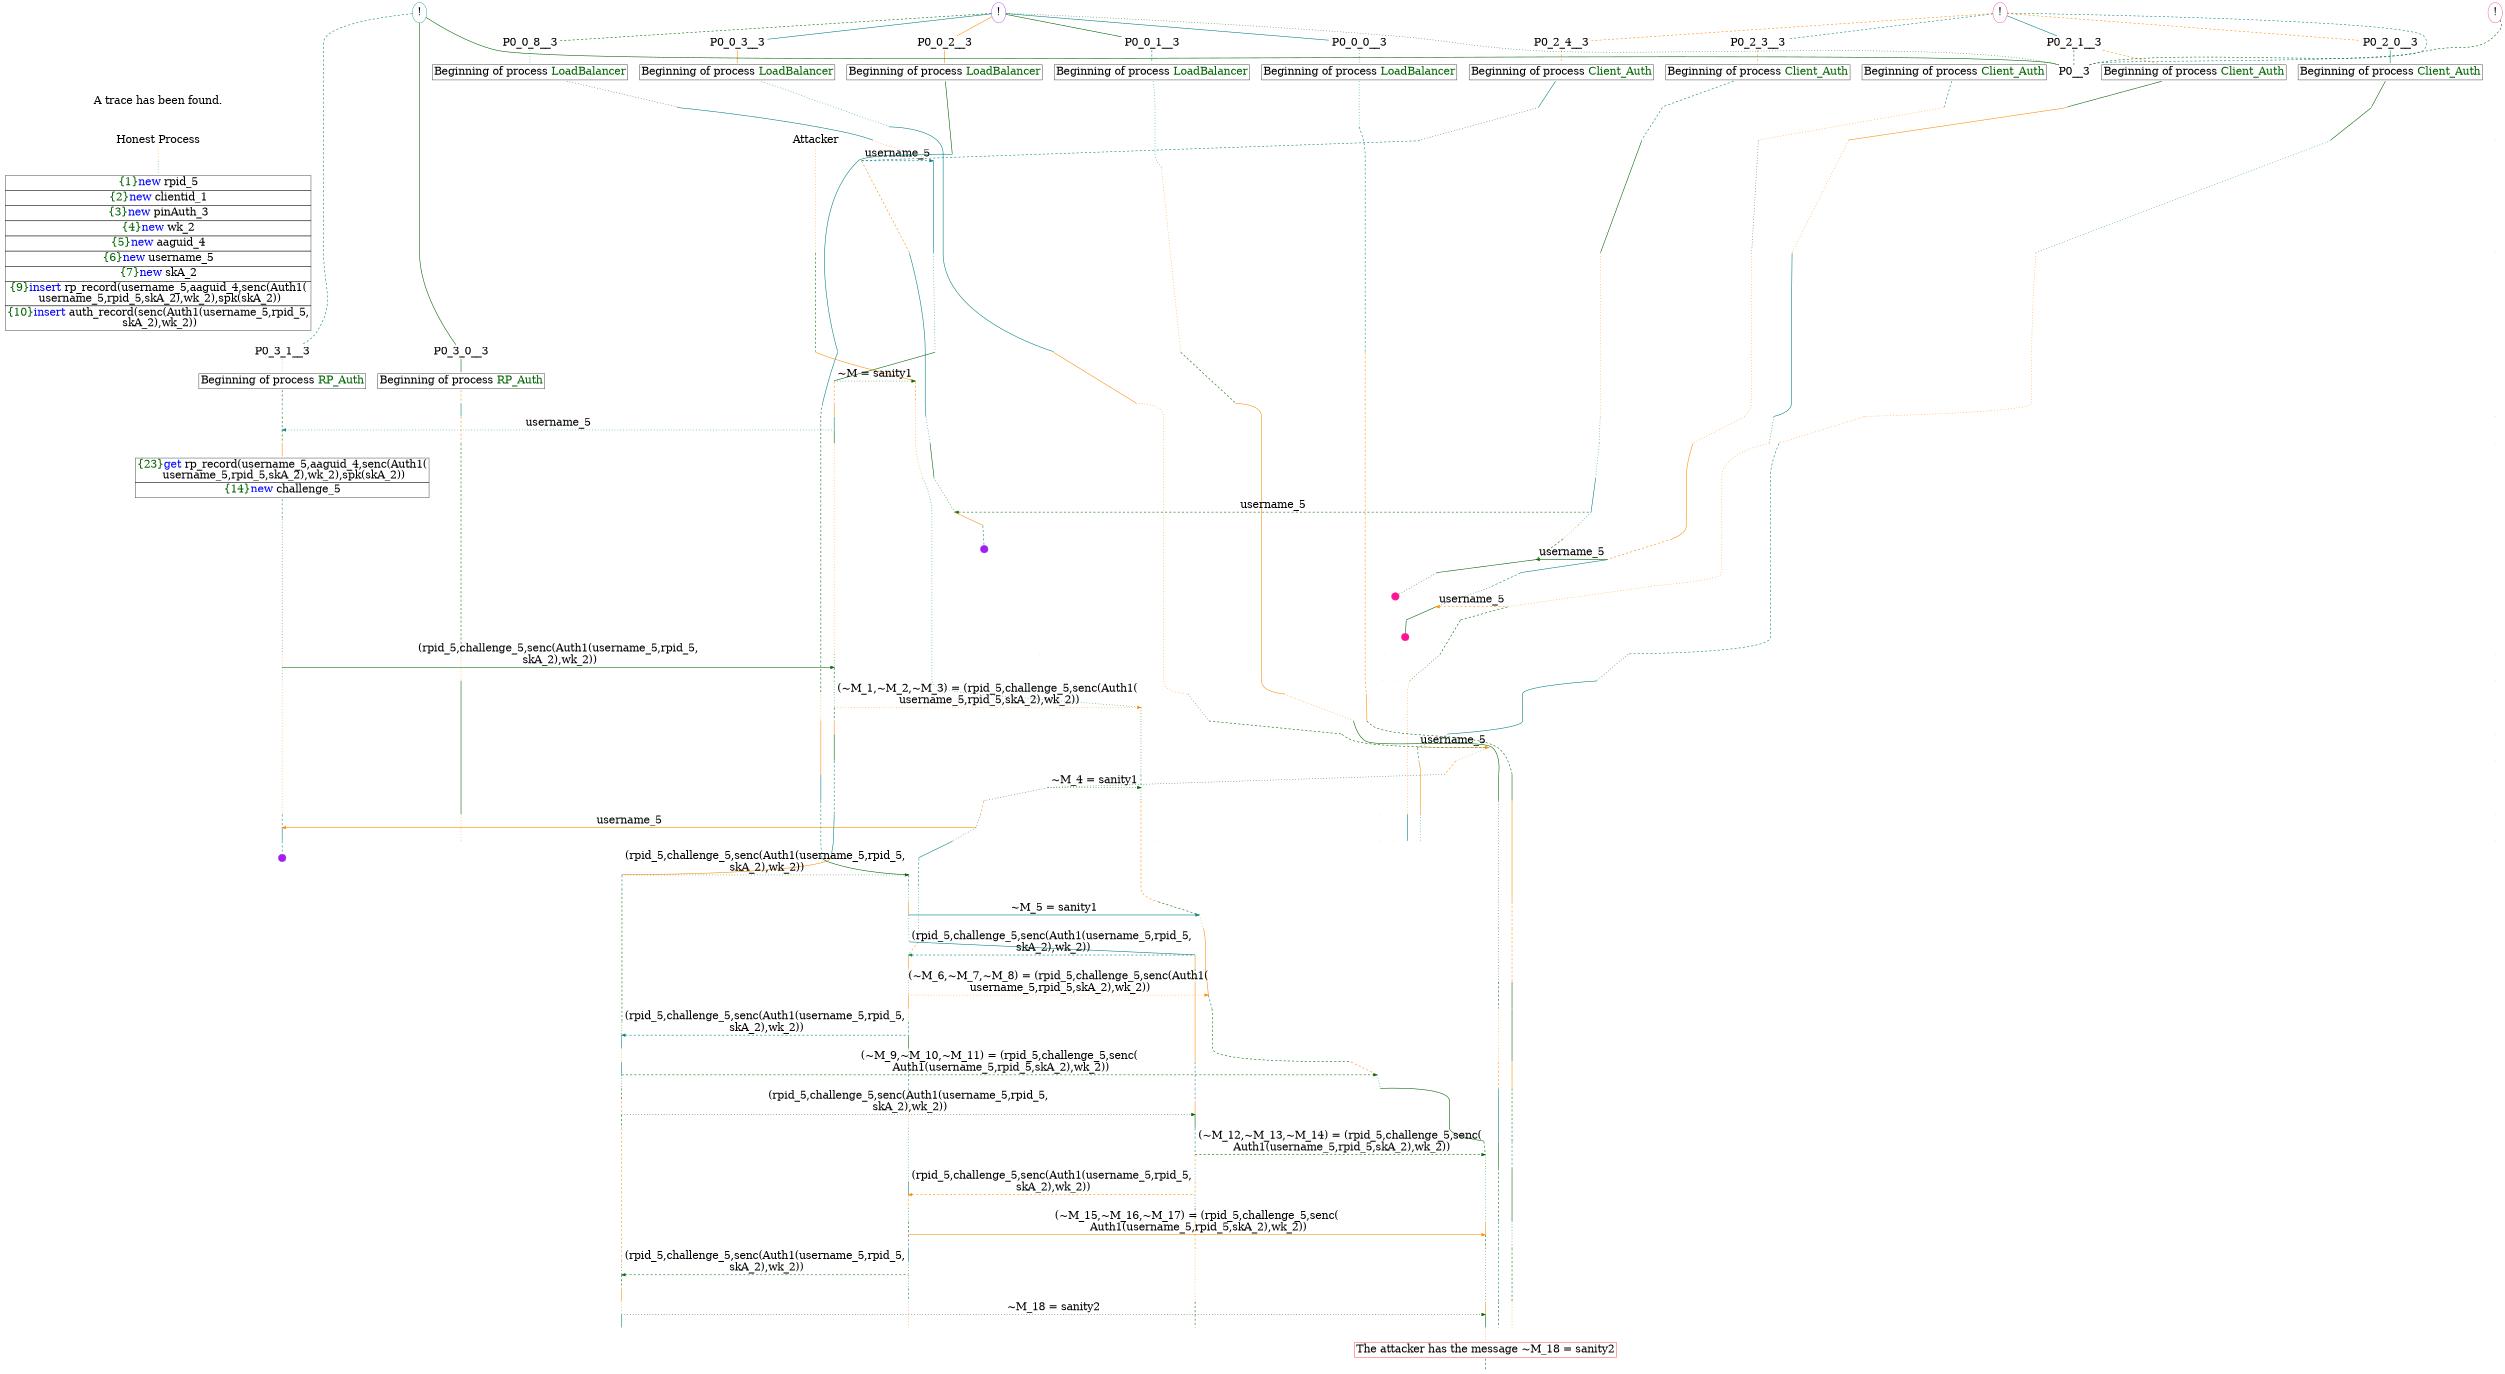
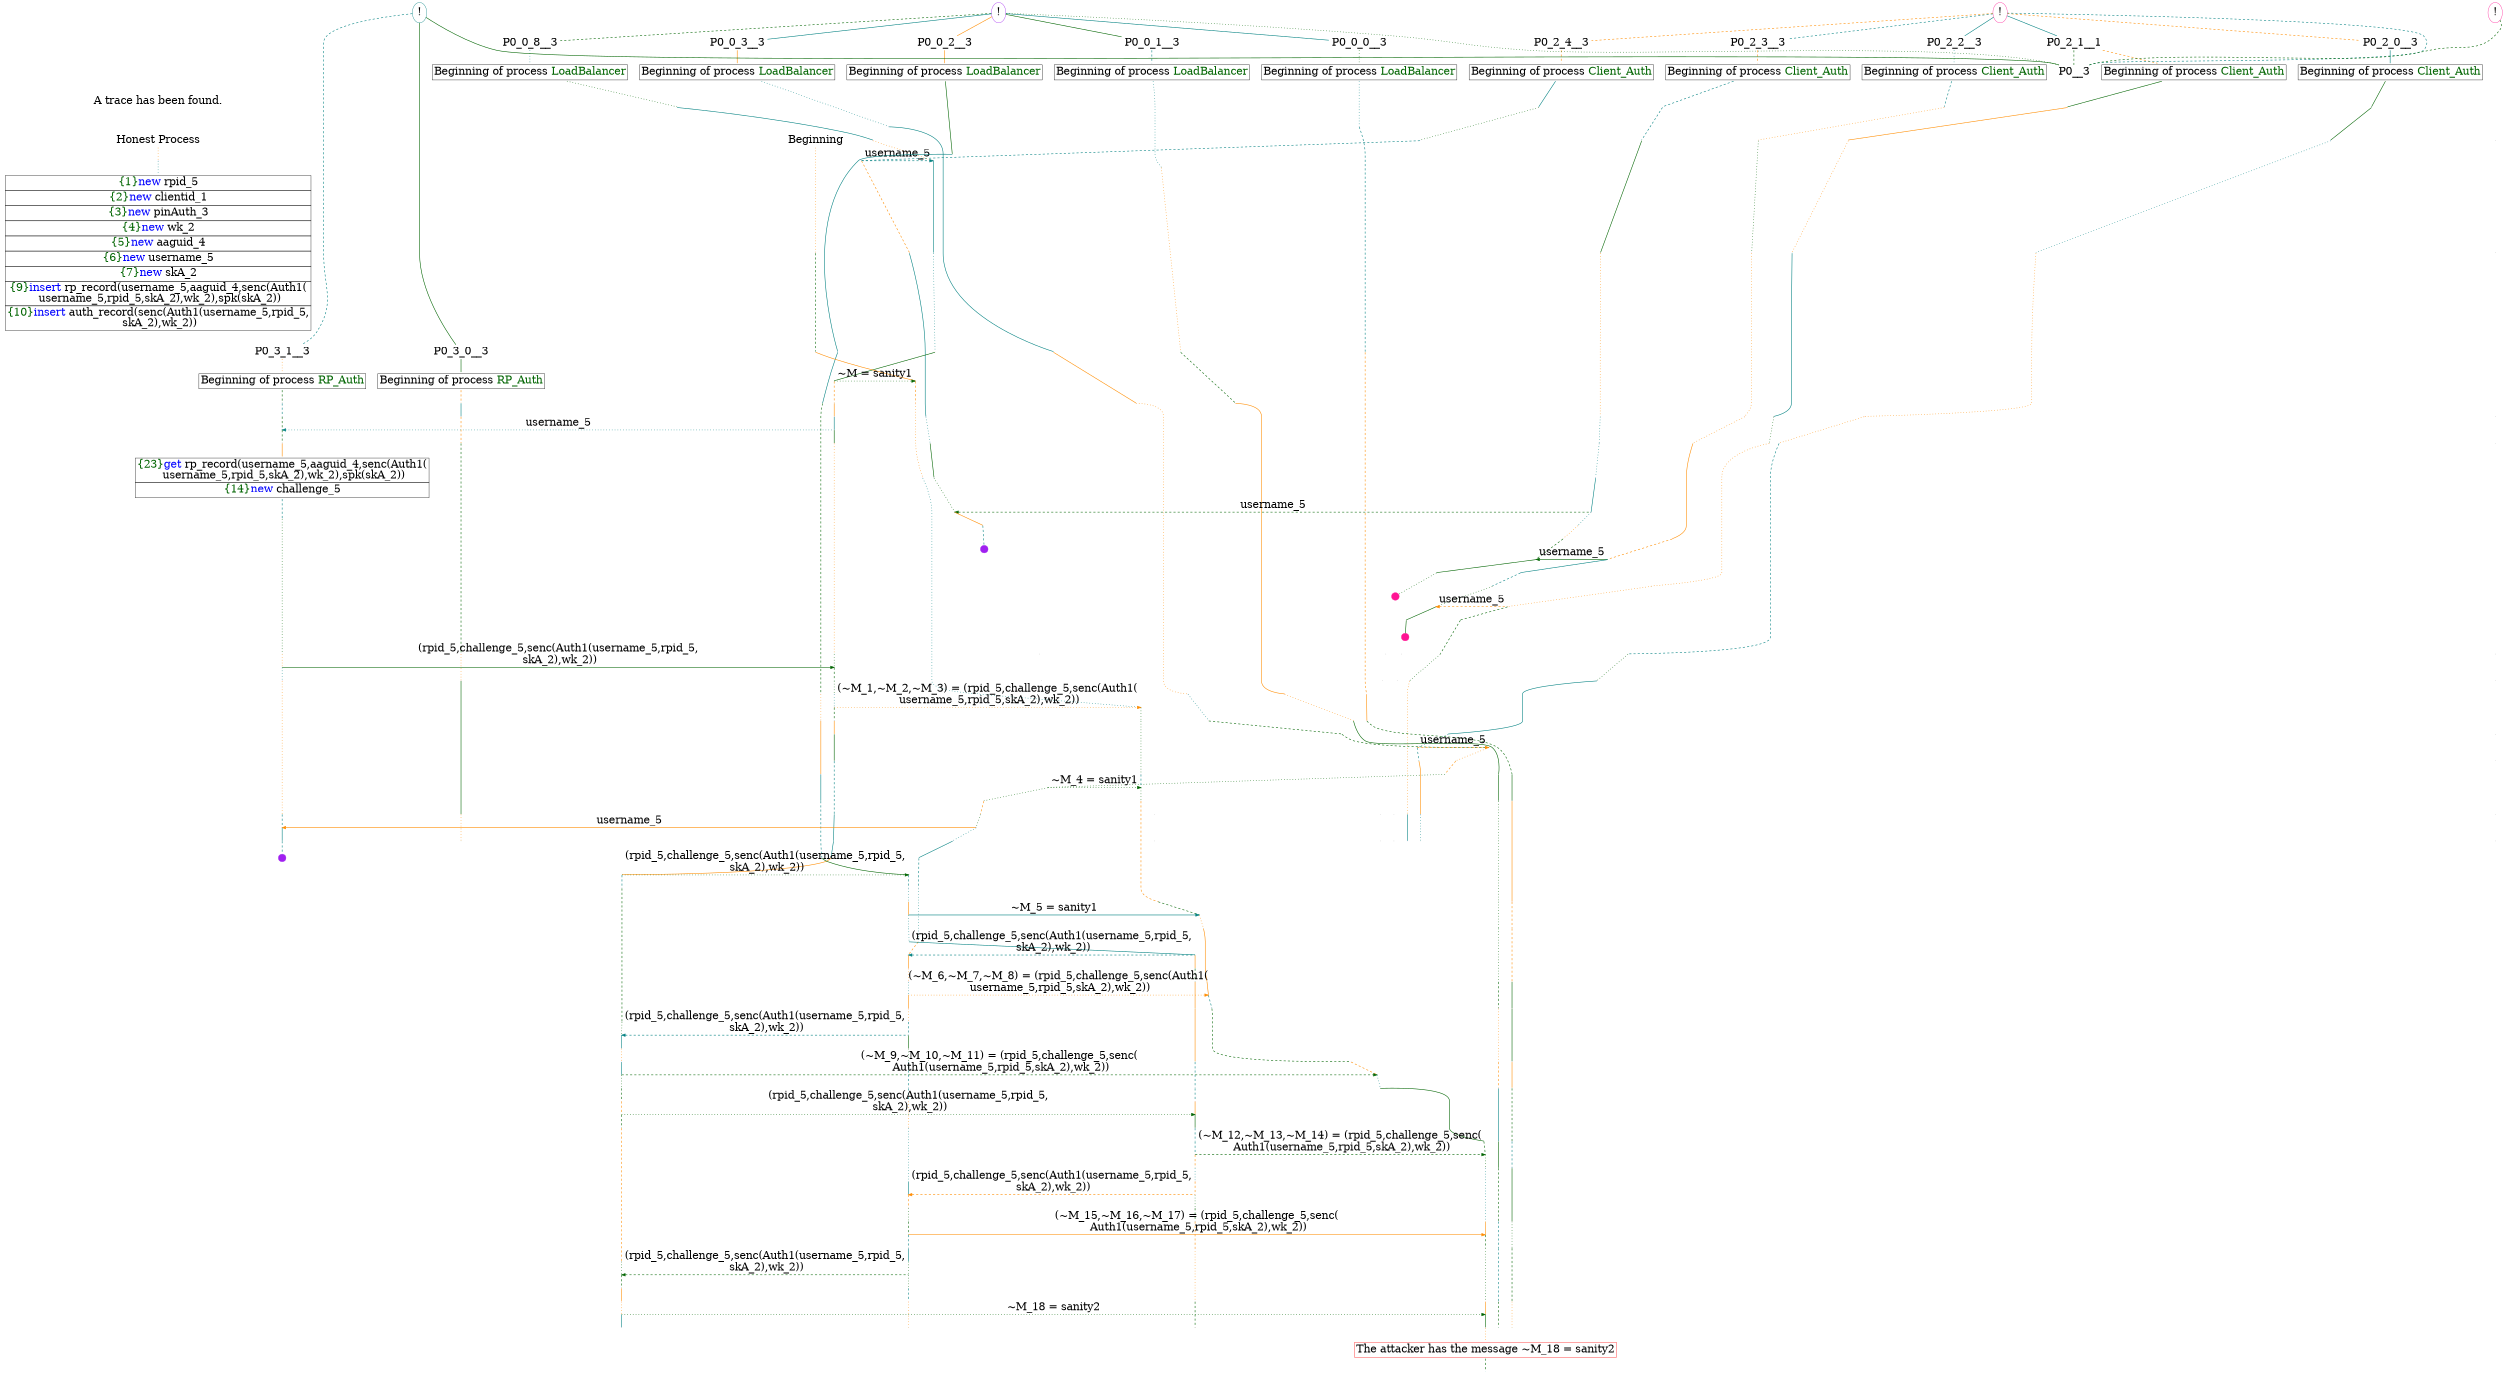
node "P0_2_2__3": added
node "P0_2_1__3": label "P0_2_1__3" -> "P0_2_1__1"
node "Attacker": label "Attacker" -> "Beginning"
